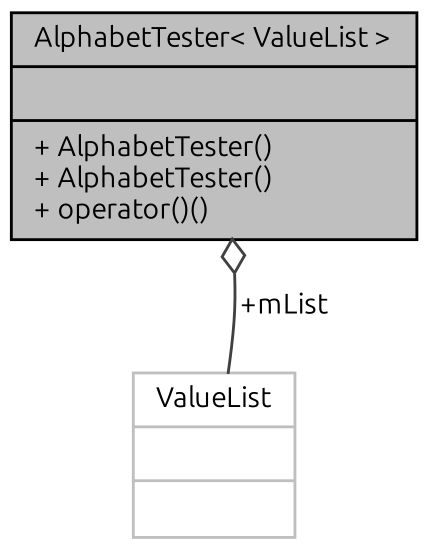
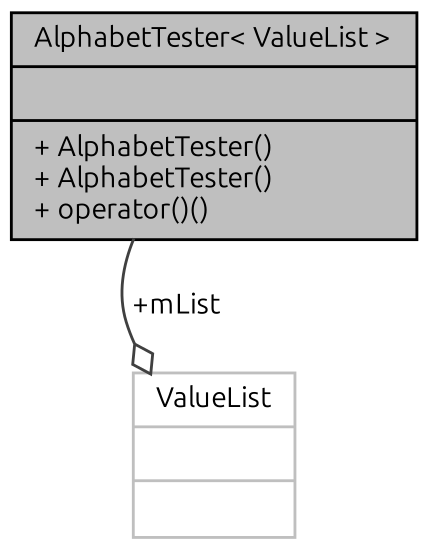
edge "ValueList" -> "AlphabetTester< ValueList >": reversed
